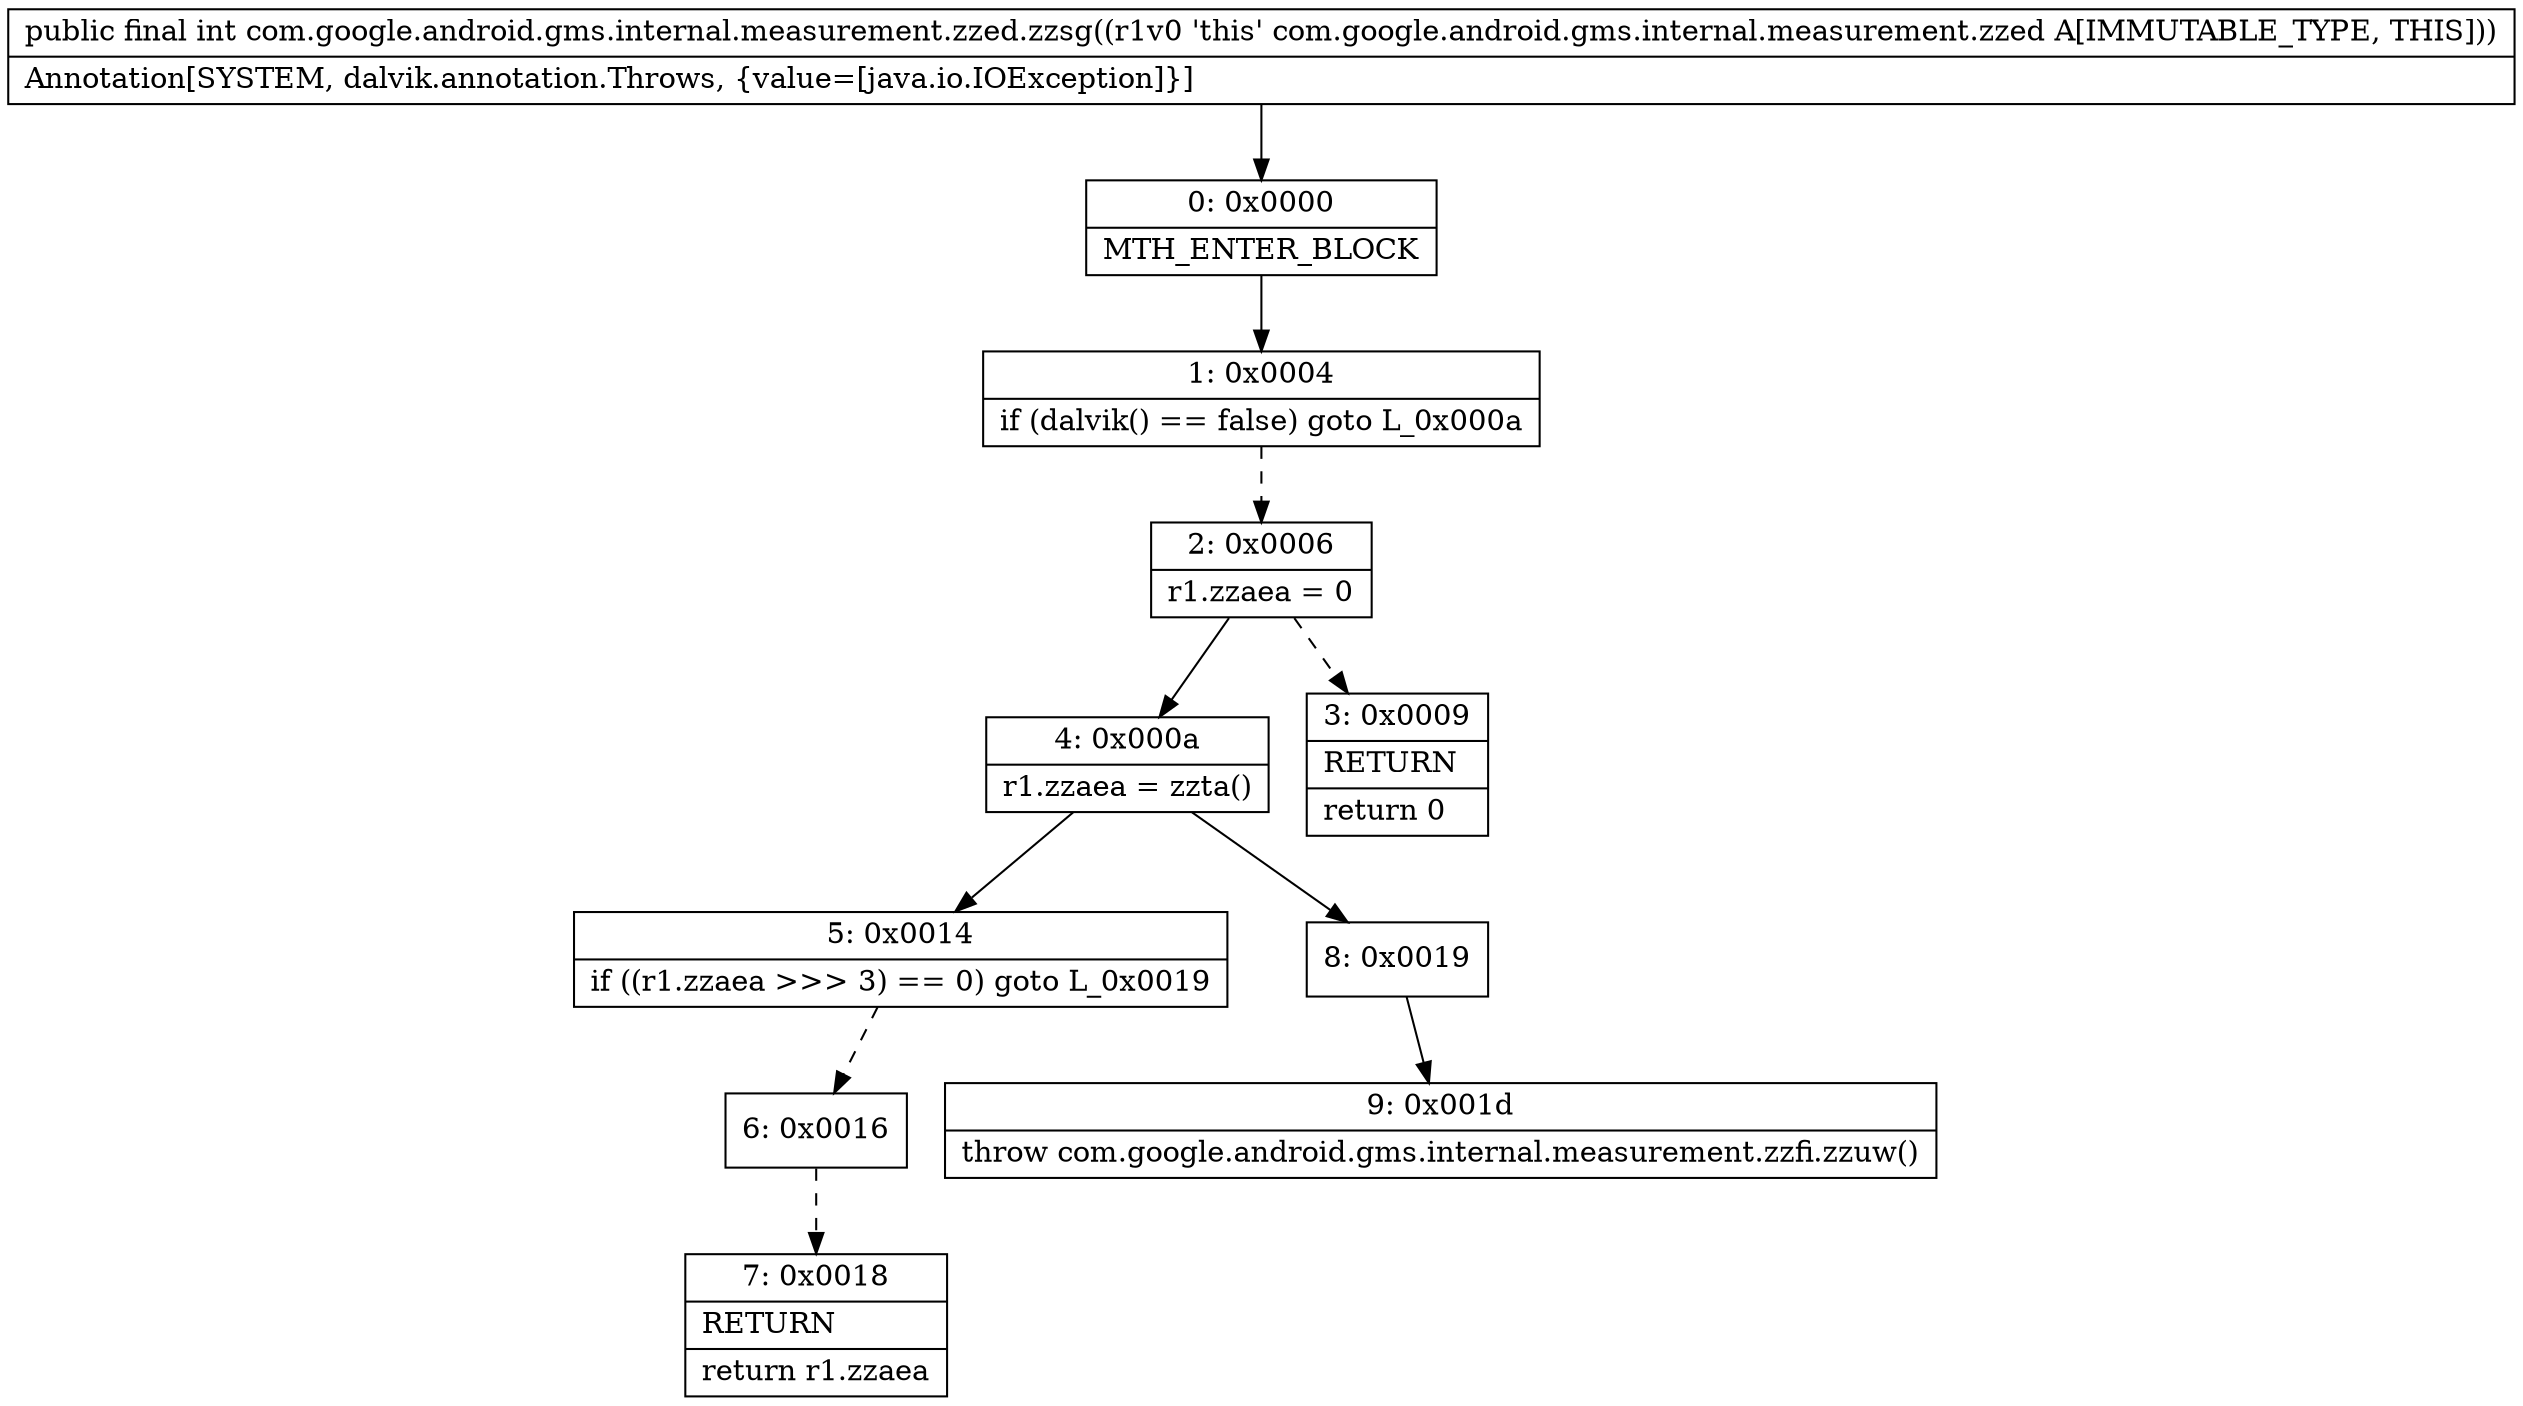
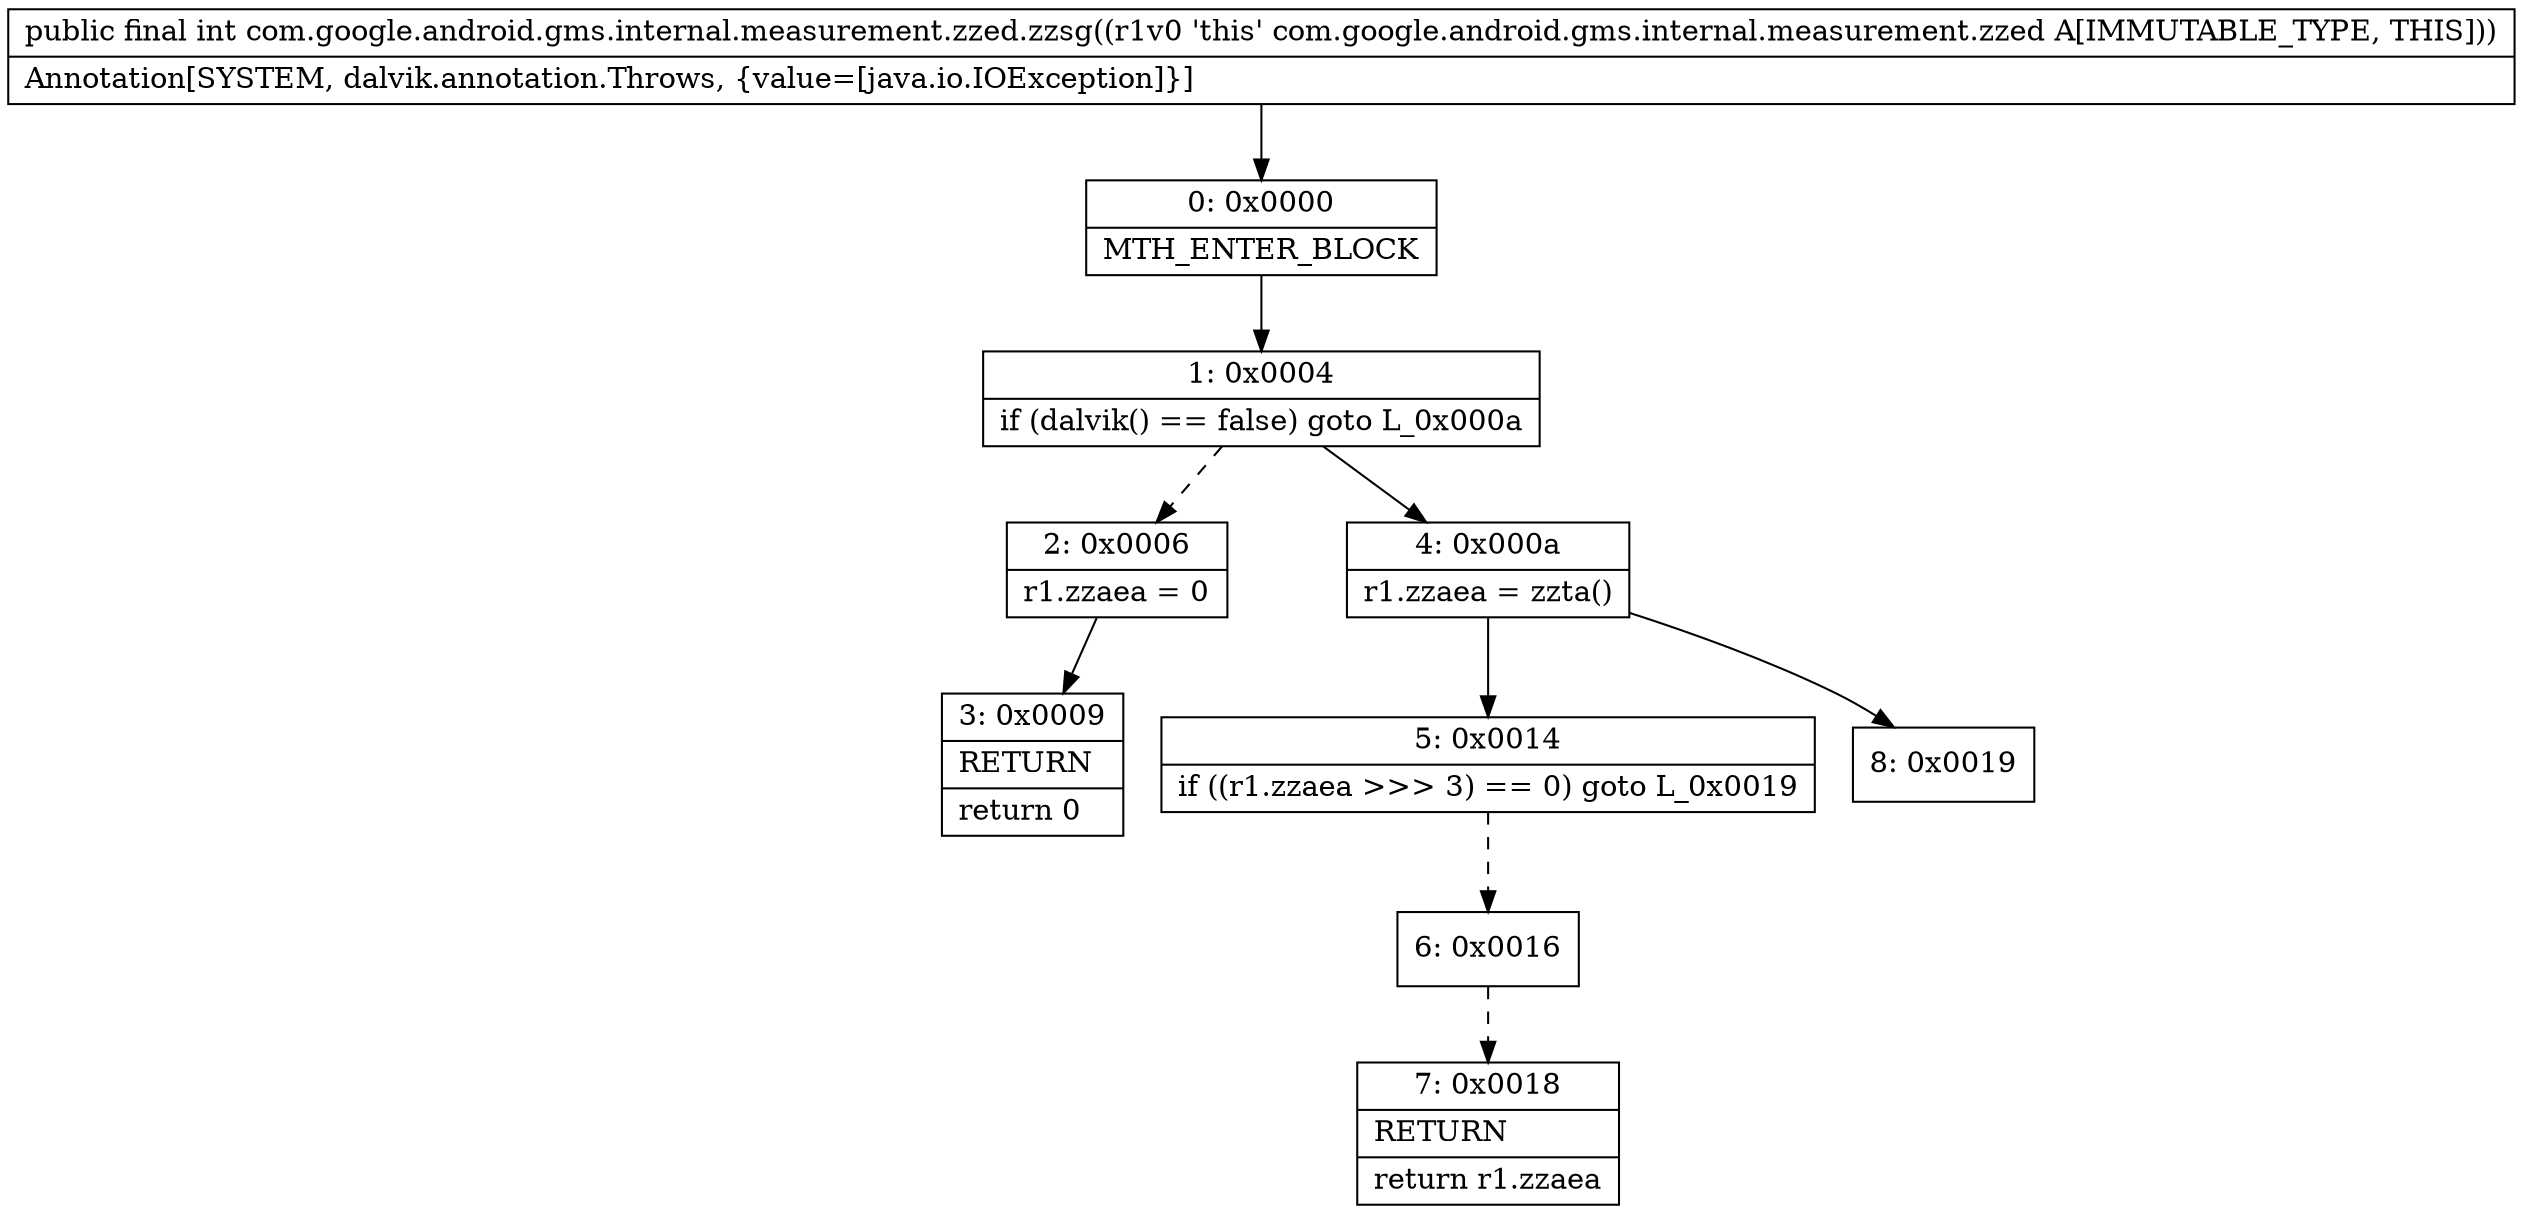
edge "2: 0x0006" -> "3: 0x0009": style dashed -> solid
edge "2: 0x0006" -> "4: 0x000a": now "1: 0x0004" -> "4: 0x000a"
node "9: 0x001d": removed
